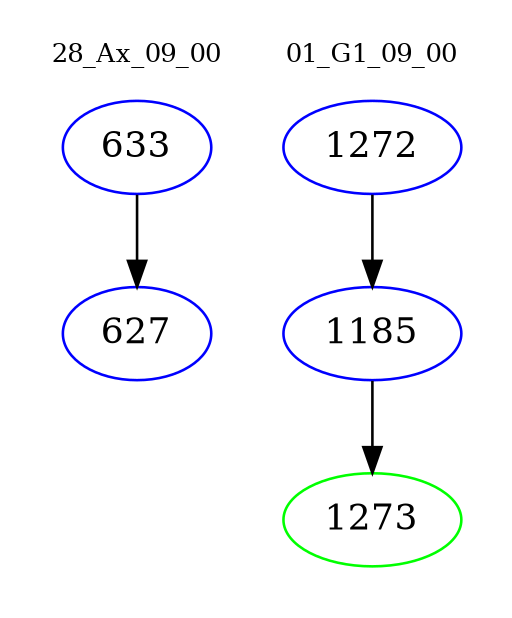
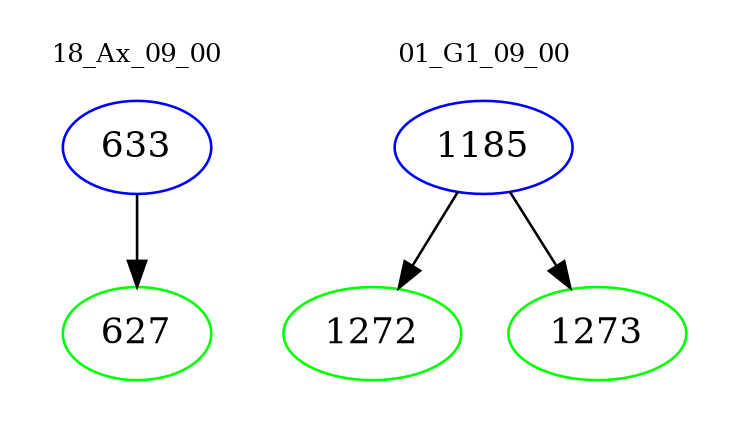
cluster "28_Ax_09_00": label "28_Ax_09_00" -> "18_Ax_09_00"
node "1272": color blue -> green
edge "1272" -> "1185": reversed
node "627": color blue -> green
